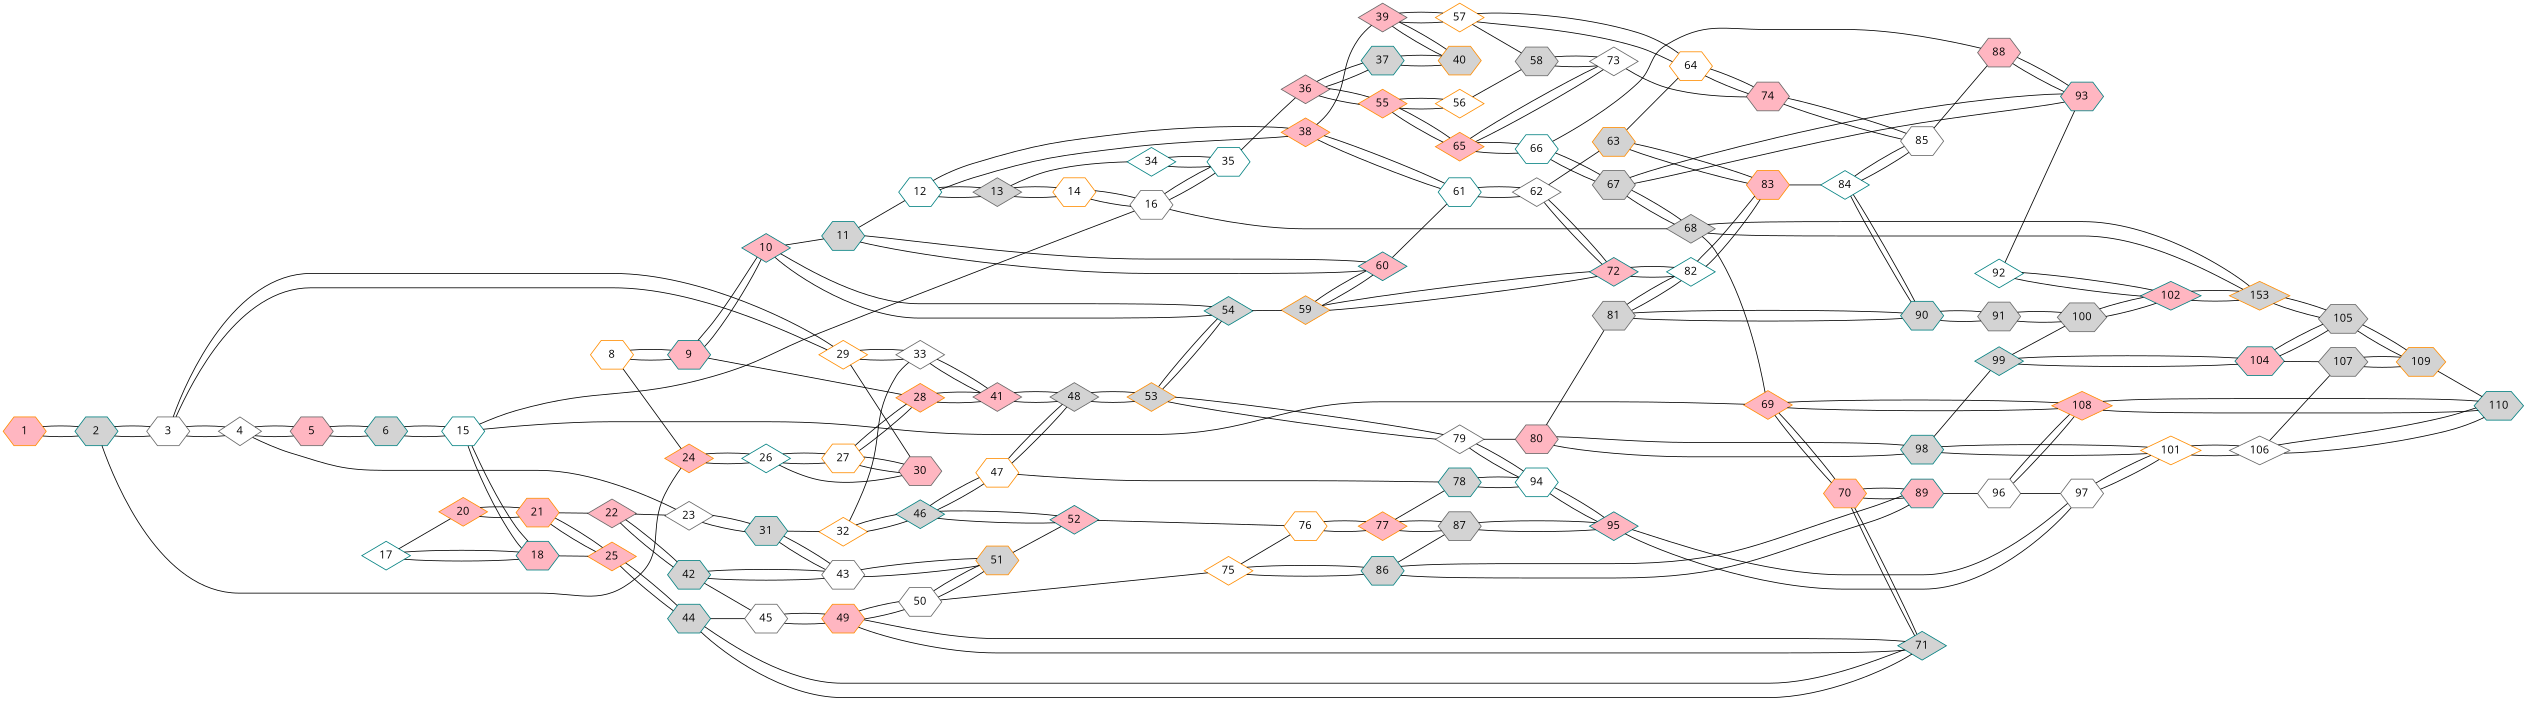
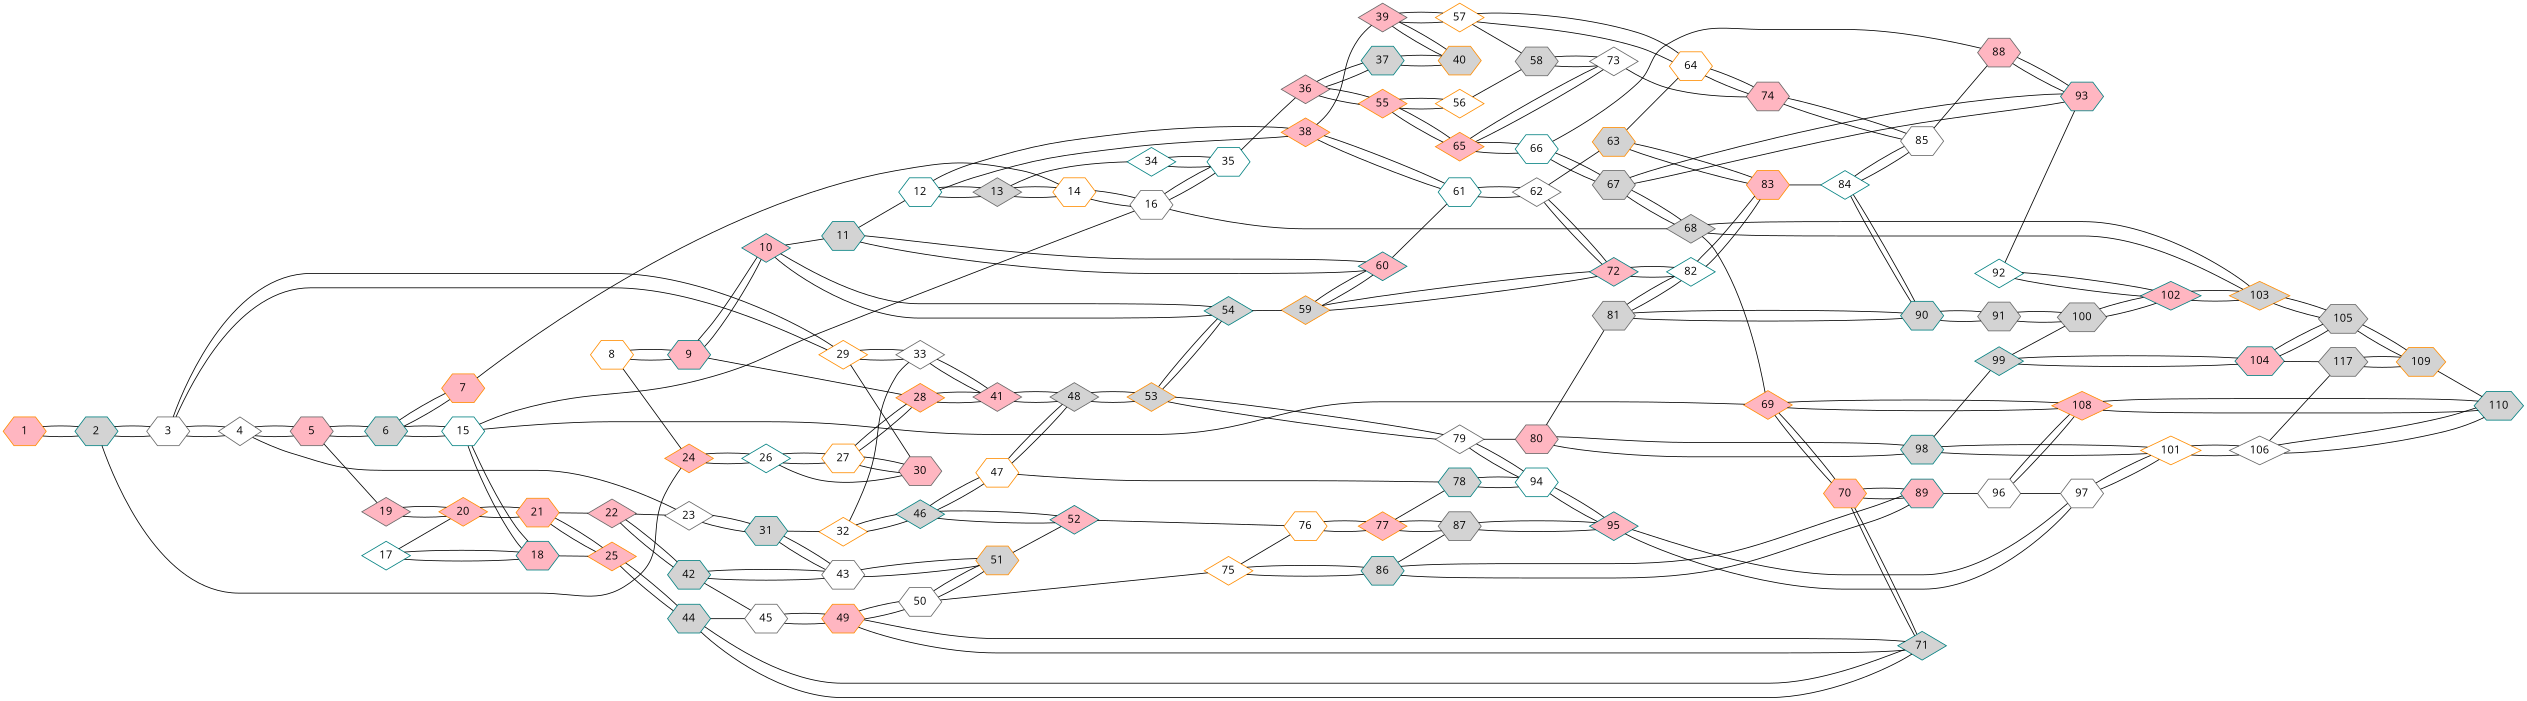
node "153": label "153" -> "103"
node "107": label "107" -> "117"
node "7": added
node "19": added
